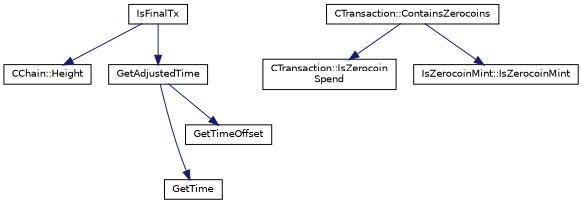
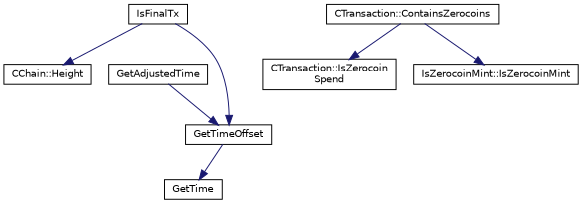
edge "IsFinalTx" -> "GetAdjustedTime": now "IsFinalTx" -> "GetTimeOffset"
edge "GetAdjustedTime" -> "GetTime": now "GetTimeOffset" -> "GetTime"
